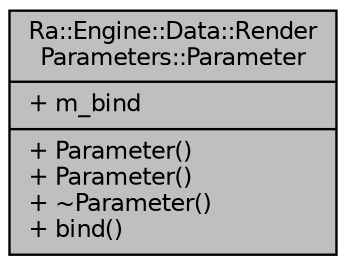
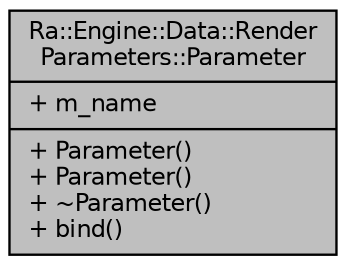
node "Ra::Engine::Data::Render": text "+ m_bind" -> "+ m_name"
